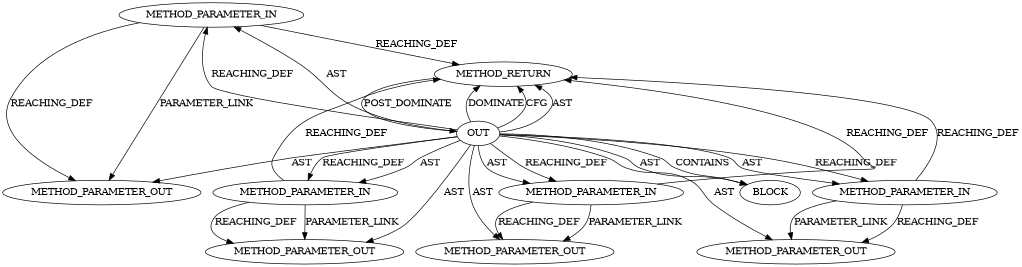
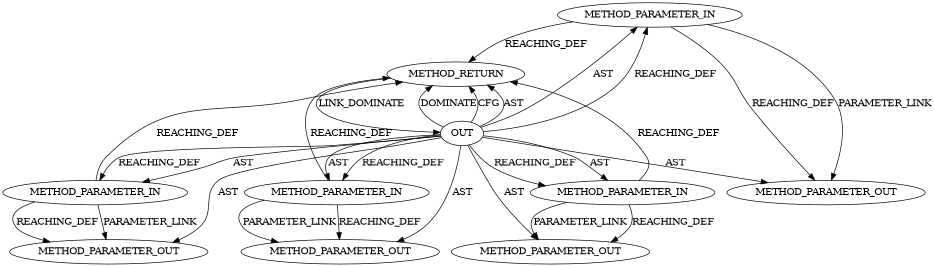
edge "METHOD_RETURN" -> "OUT": label "POST_DOMINATE" -> "LINK_DOMINATE"
node "BLOCK": removed
